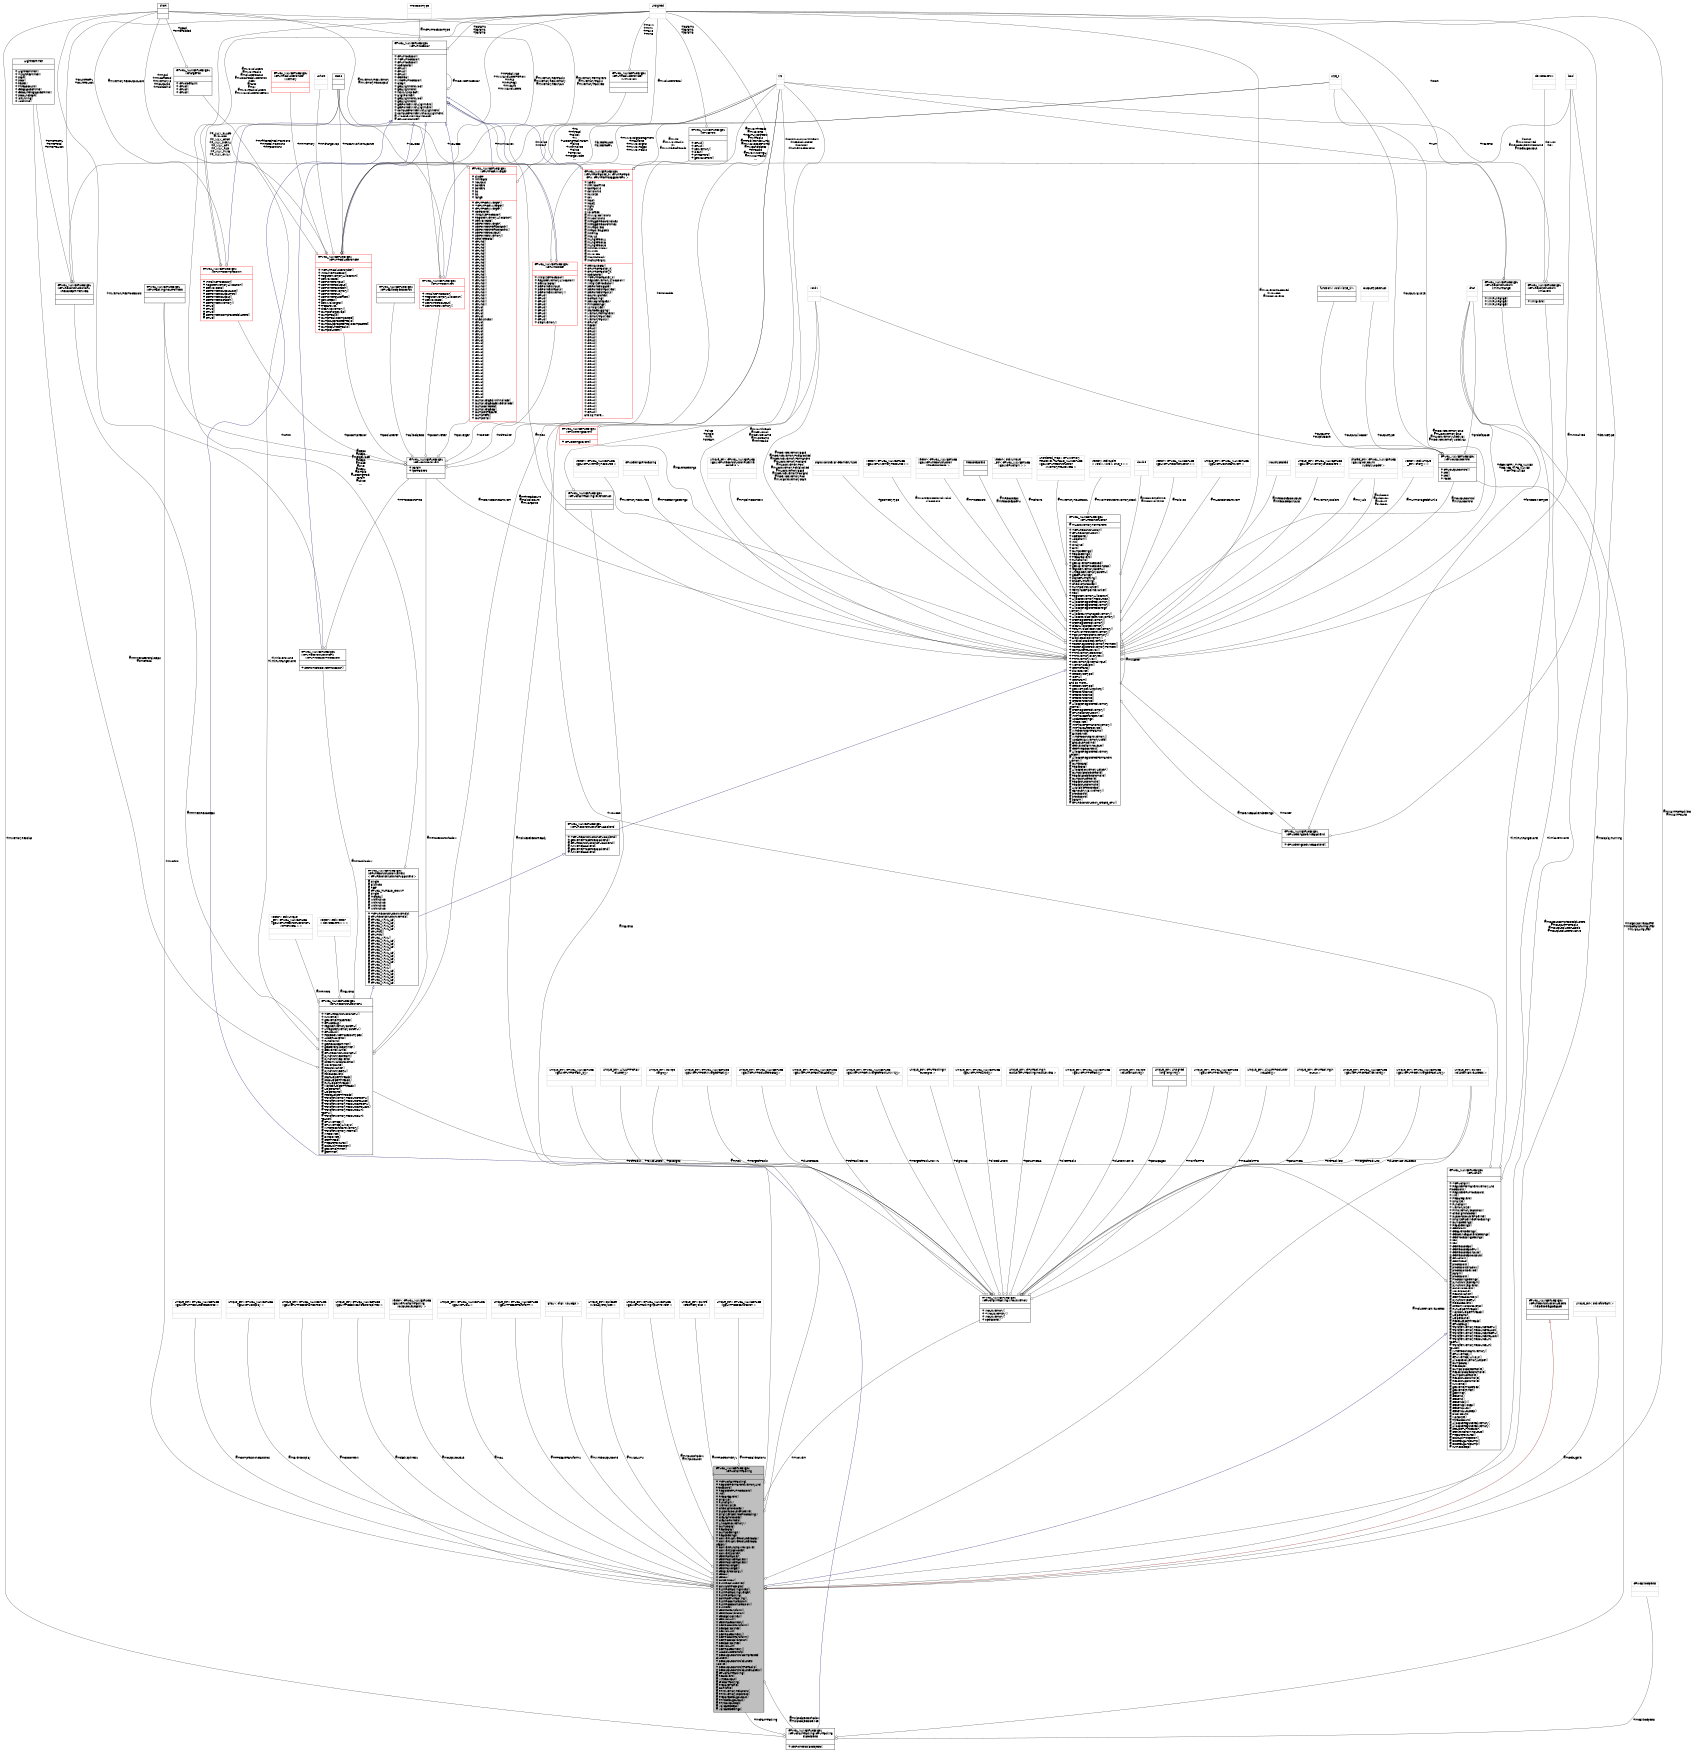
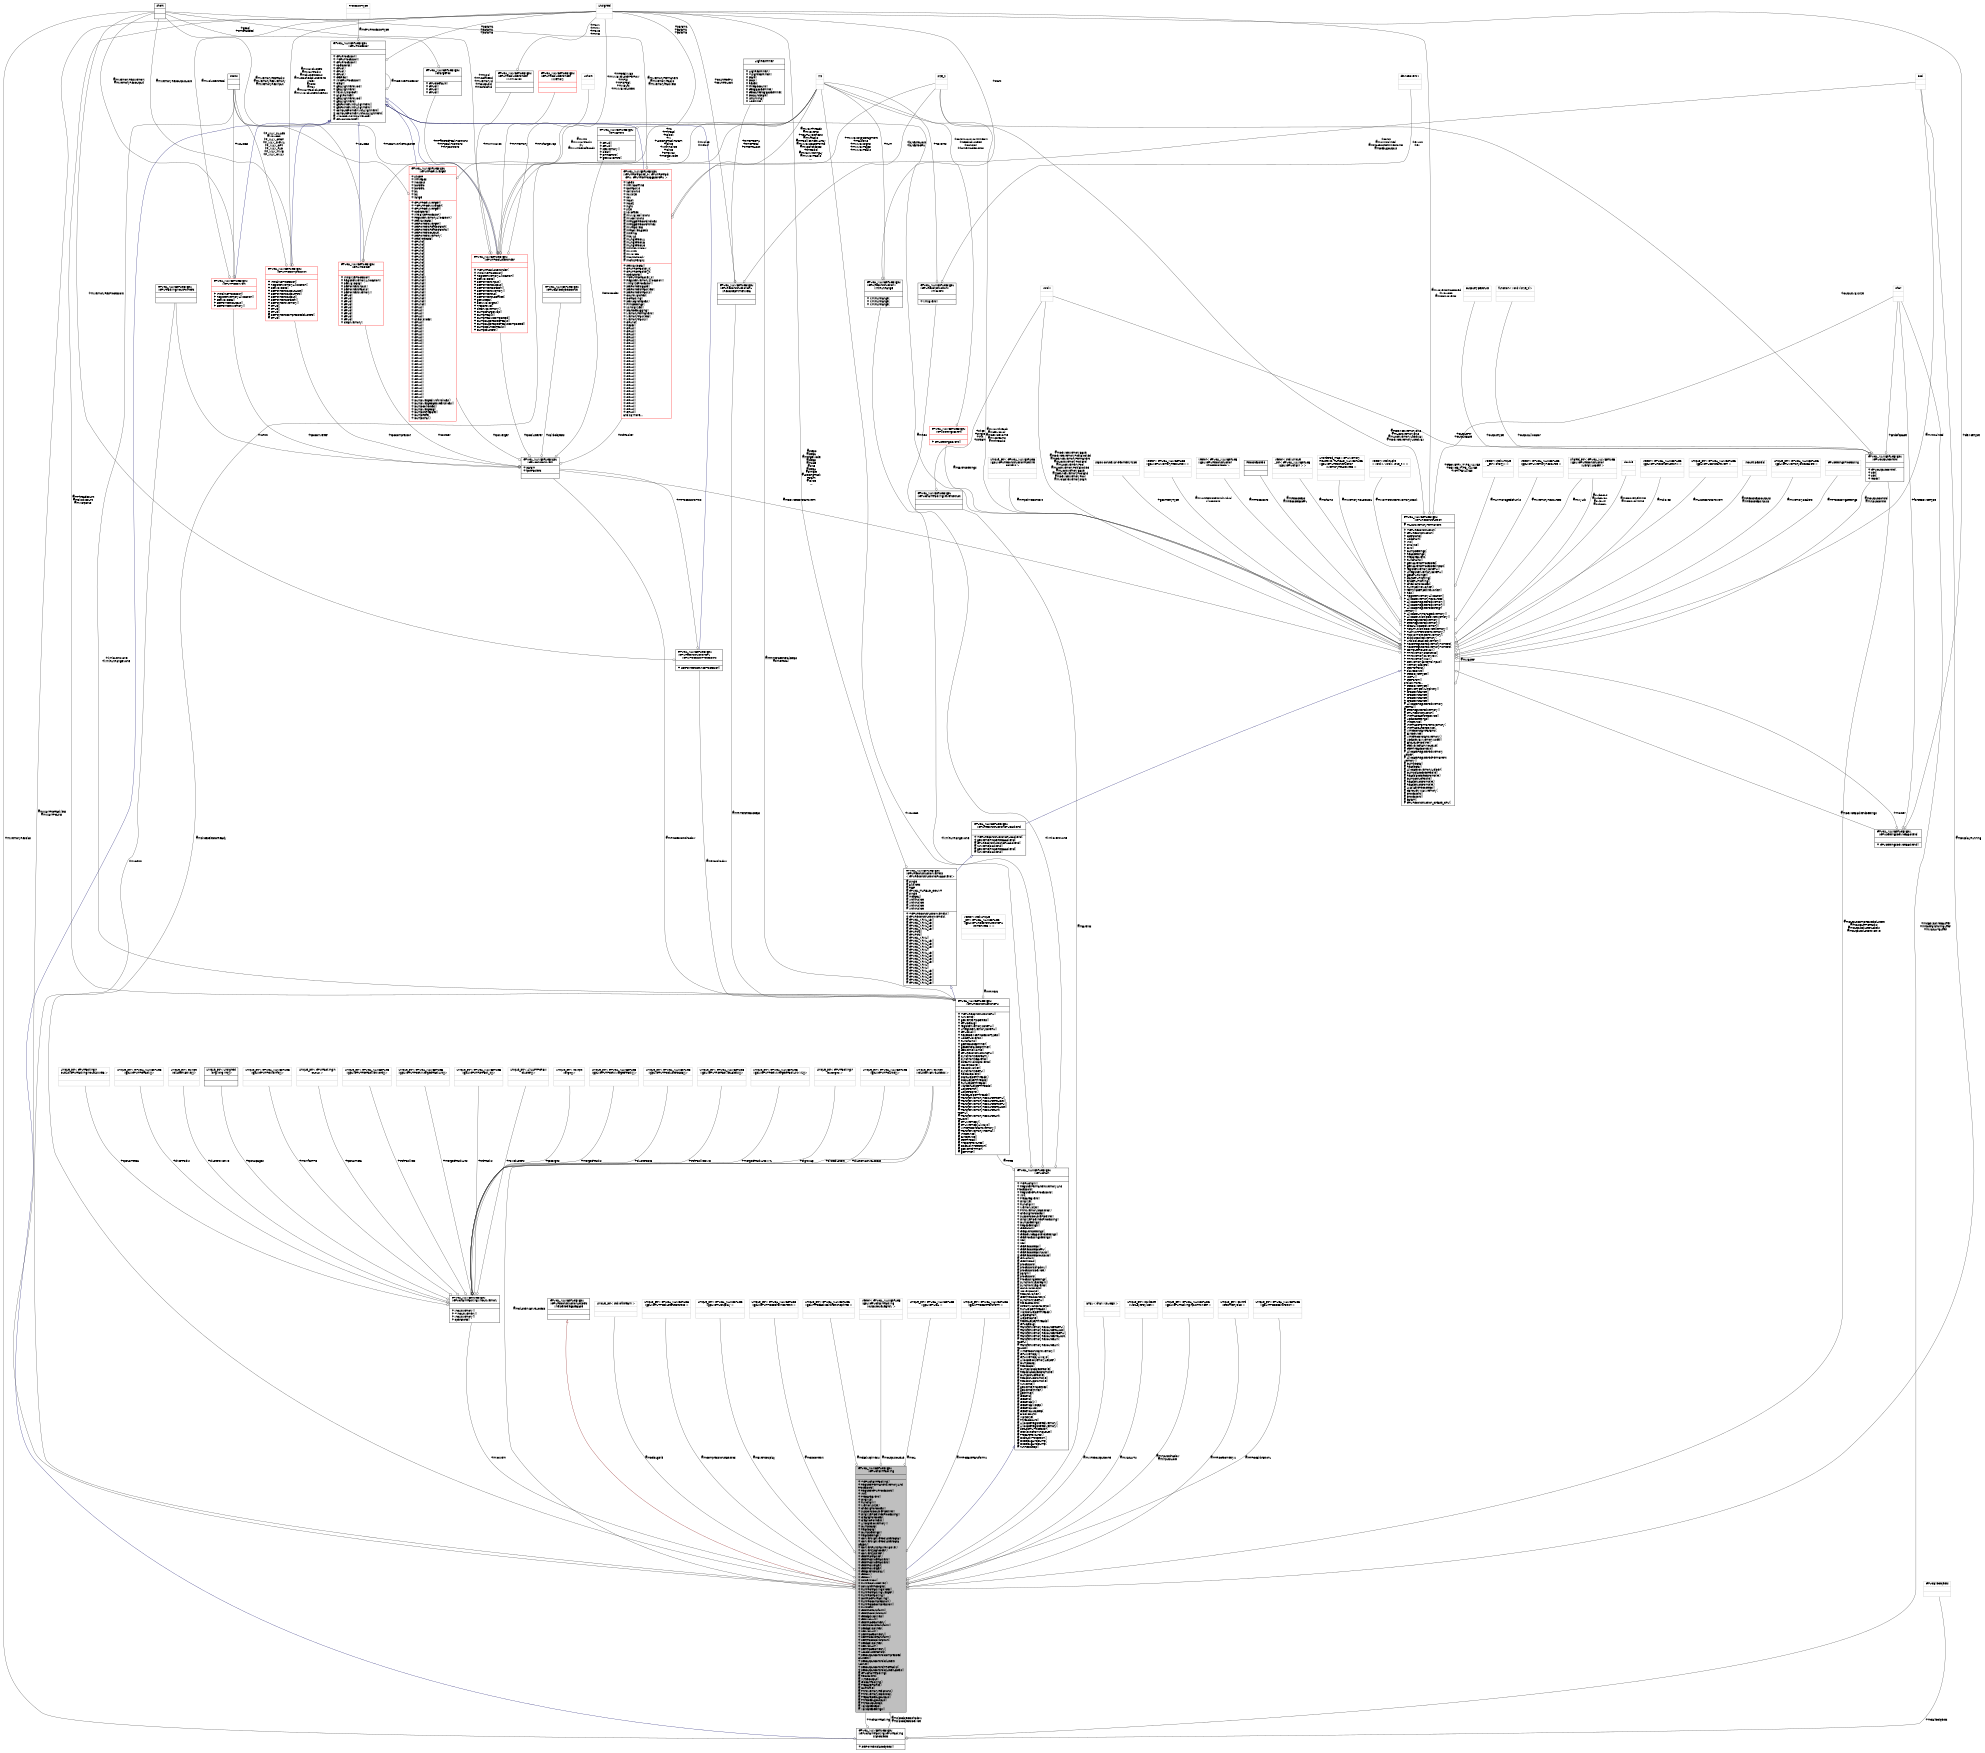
node "function< void *(size_t)>": color black -> grey75
node "shared_ptr< GPUCA_NAMESPACE": text "::gpu::BlockCount" -> "::gpu::GPUReconstruction"
node "vector< std::vector": removed
node "unique_ptr< AliHLTTPCCluster": removed
